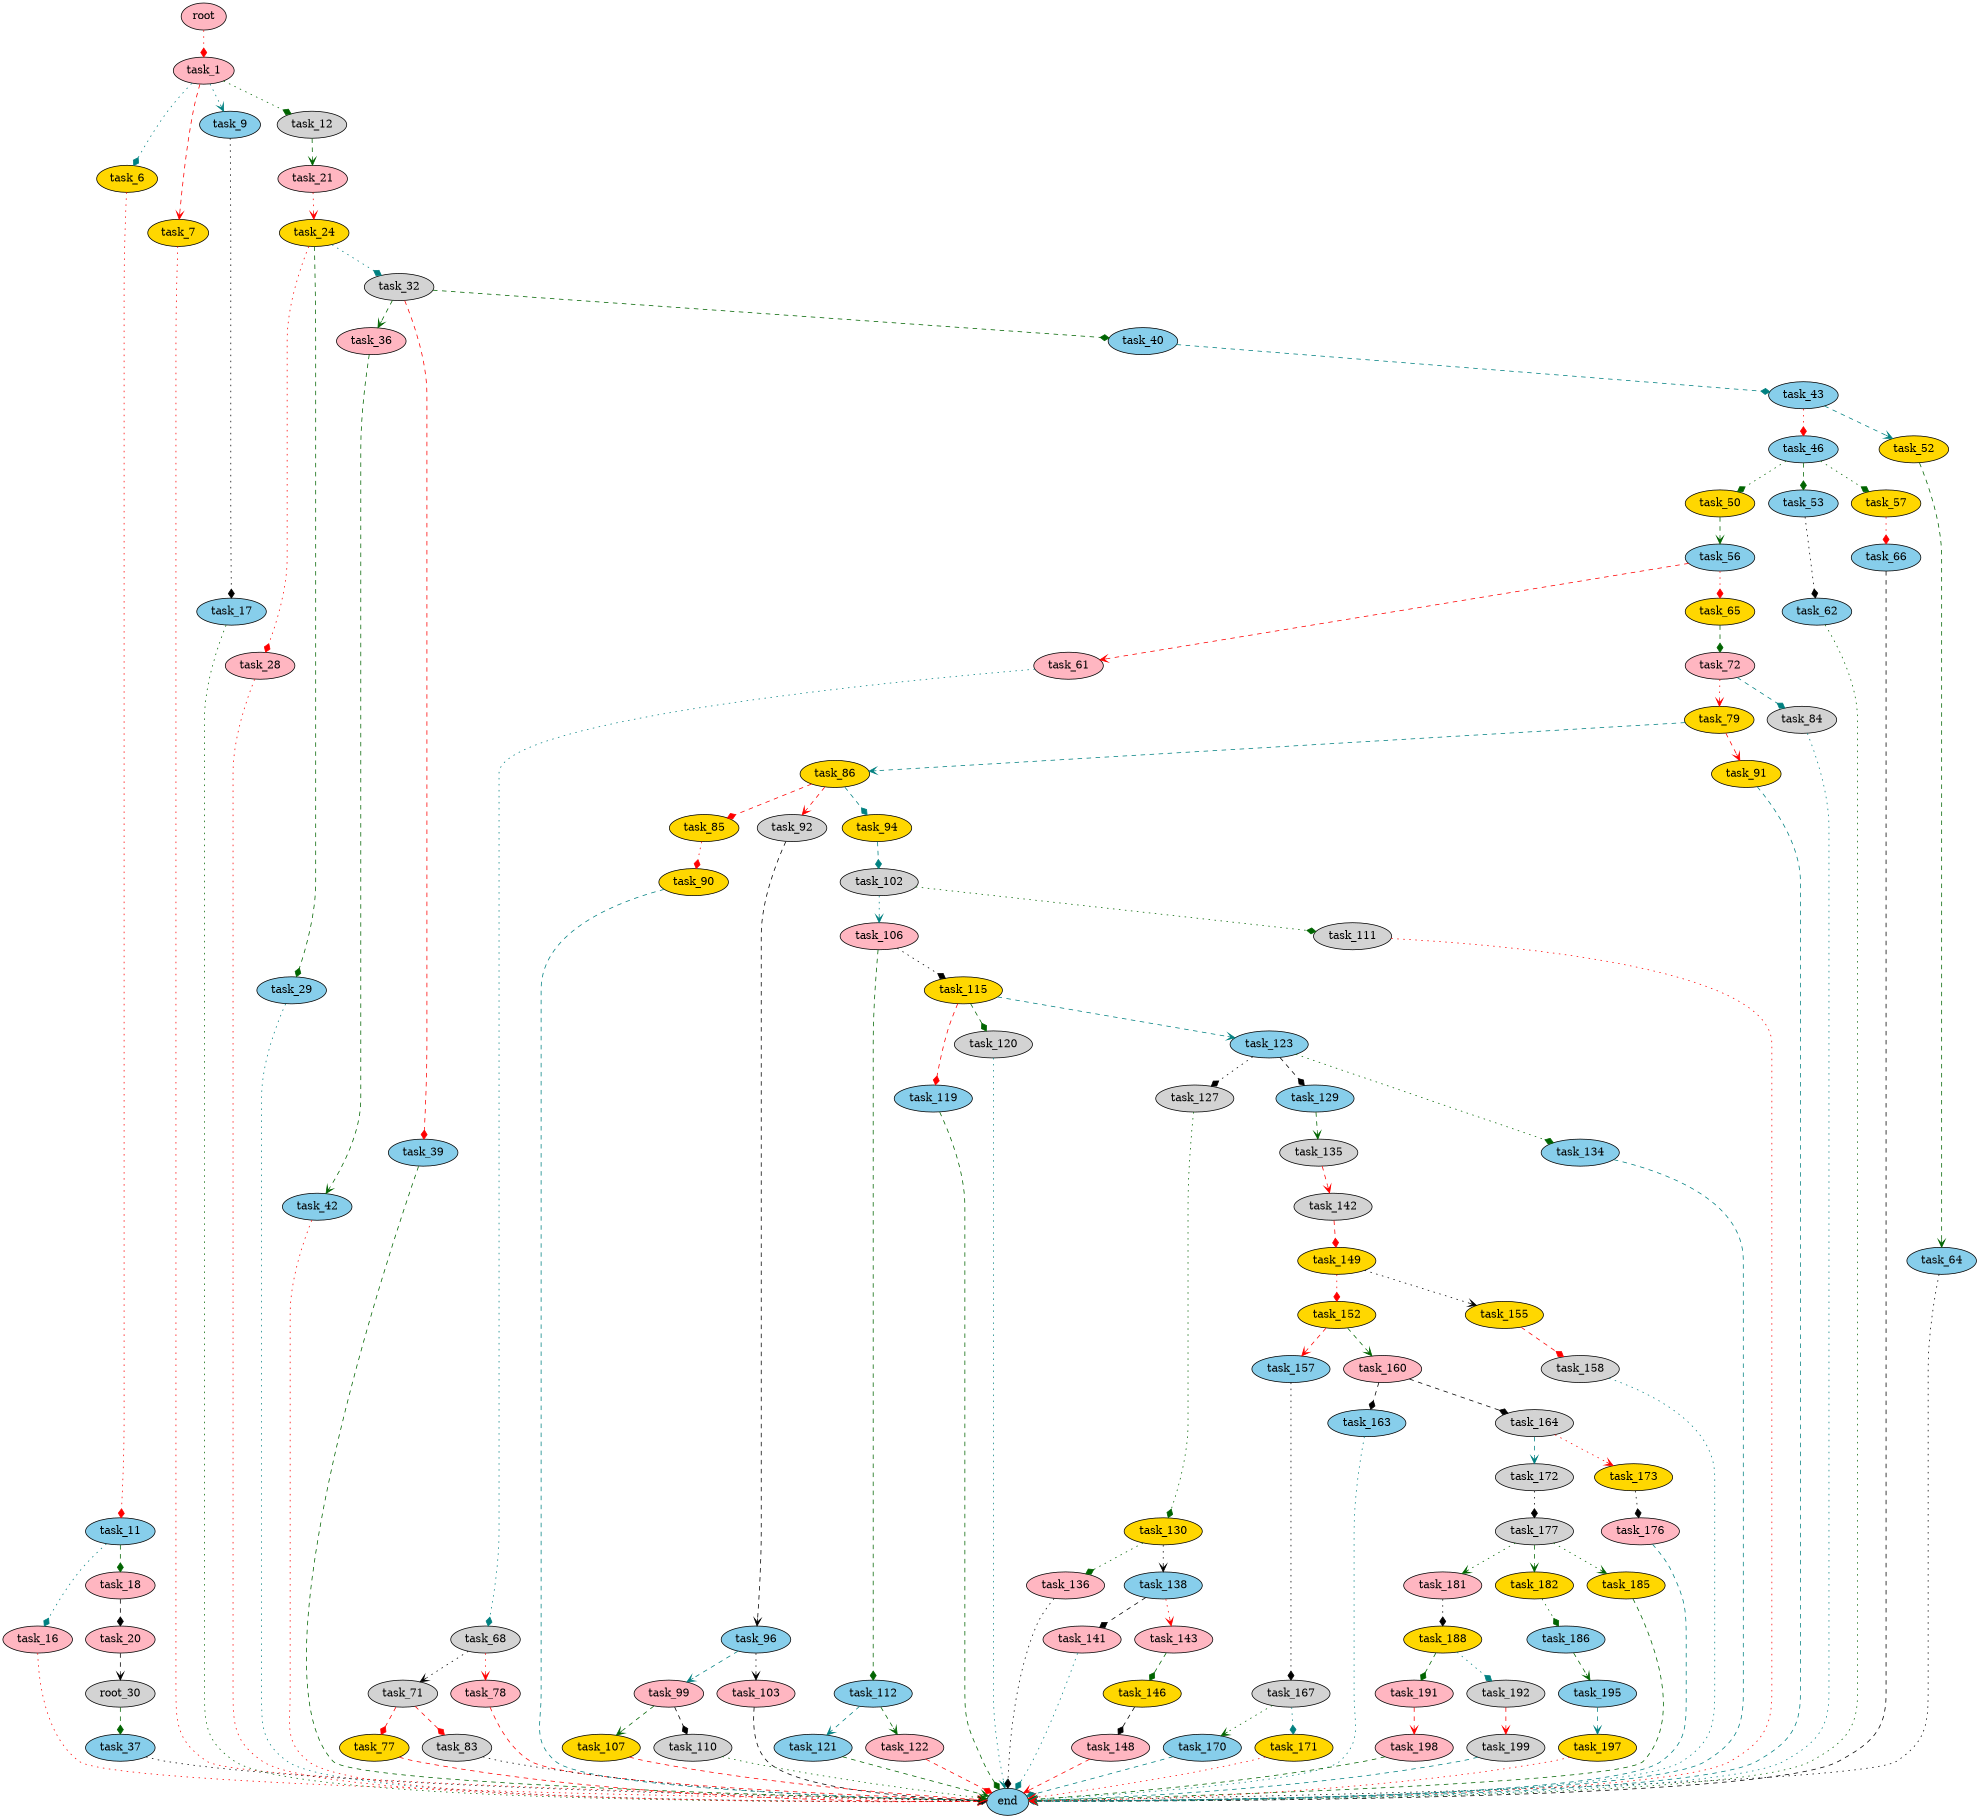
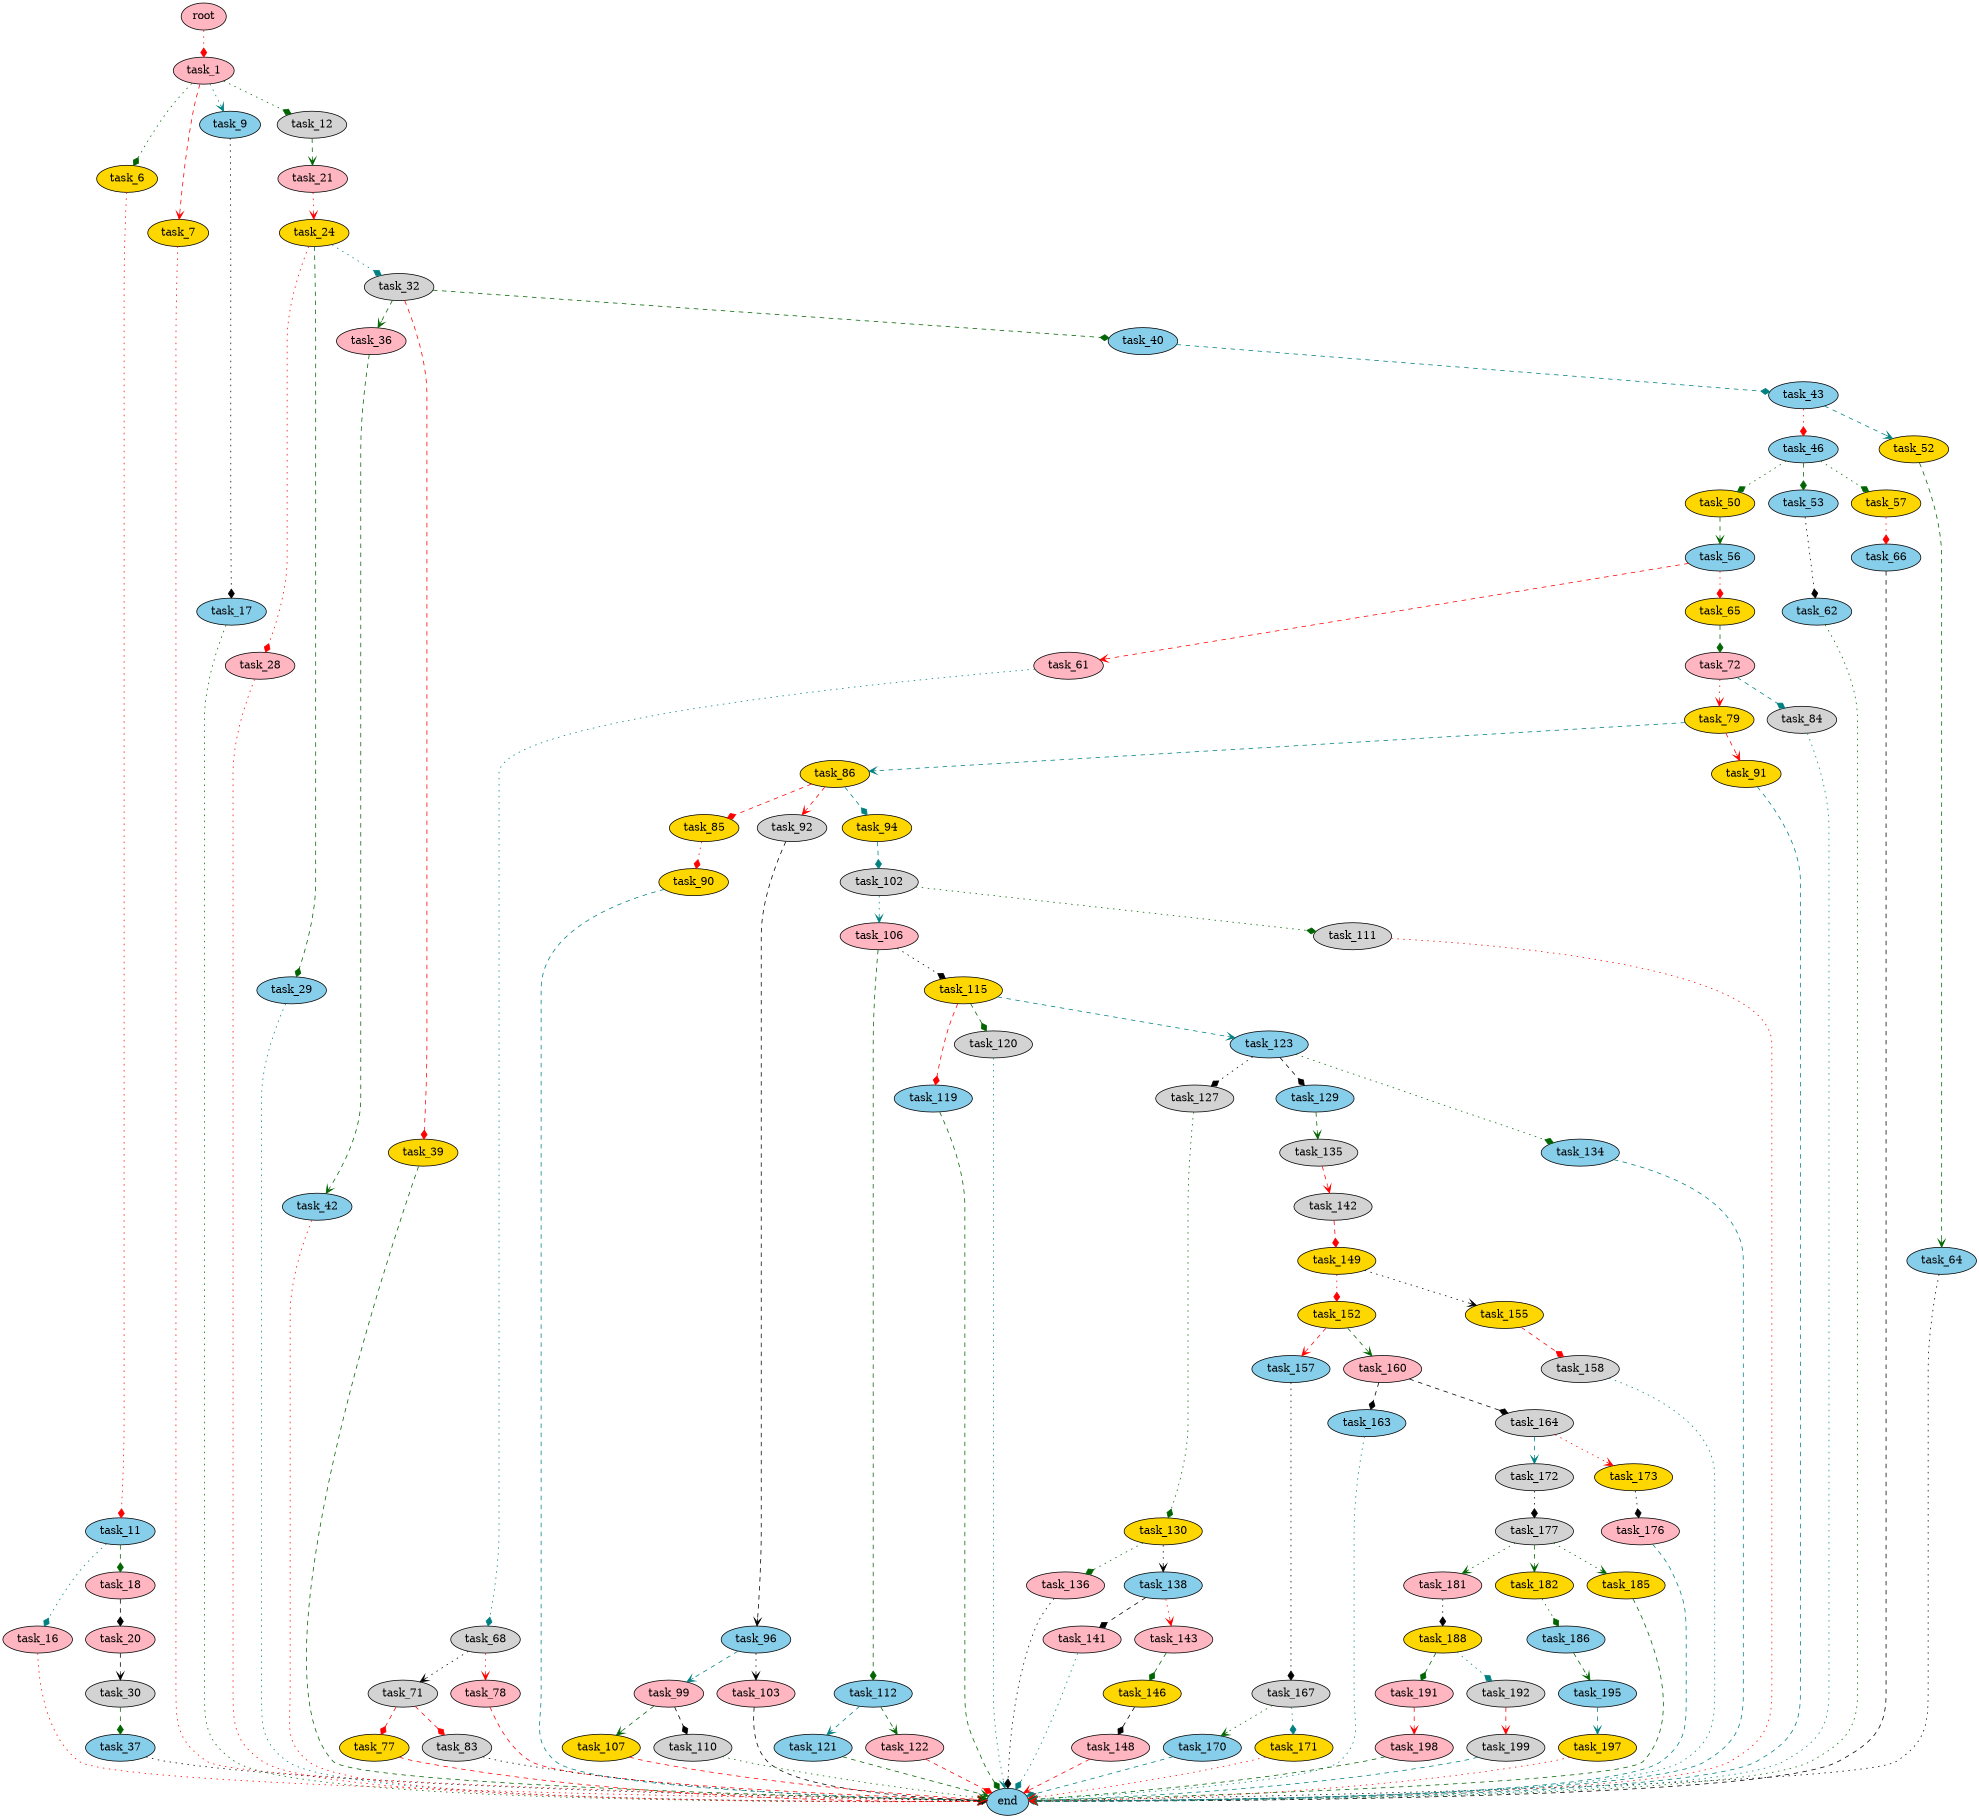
edge "task_1" -> "task_6": color teal -> darkgreen
node "task_39": fillcolor skyblue -> gold
node "root_30": label "root_30" -> "task_30"
